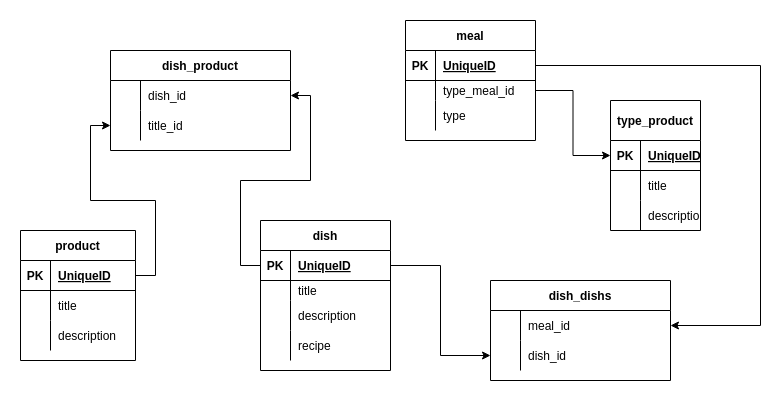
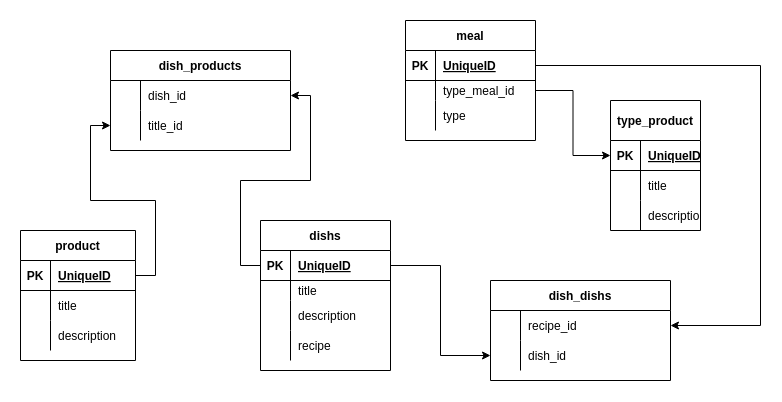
node "dish_product": label "dish_product" -> "dish_products"
node "dish": label "dish" -> "dishs"
node "meal_id": label "meal_id" -> "recipe_id"
